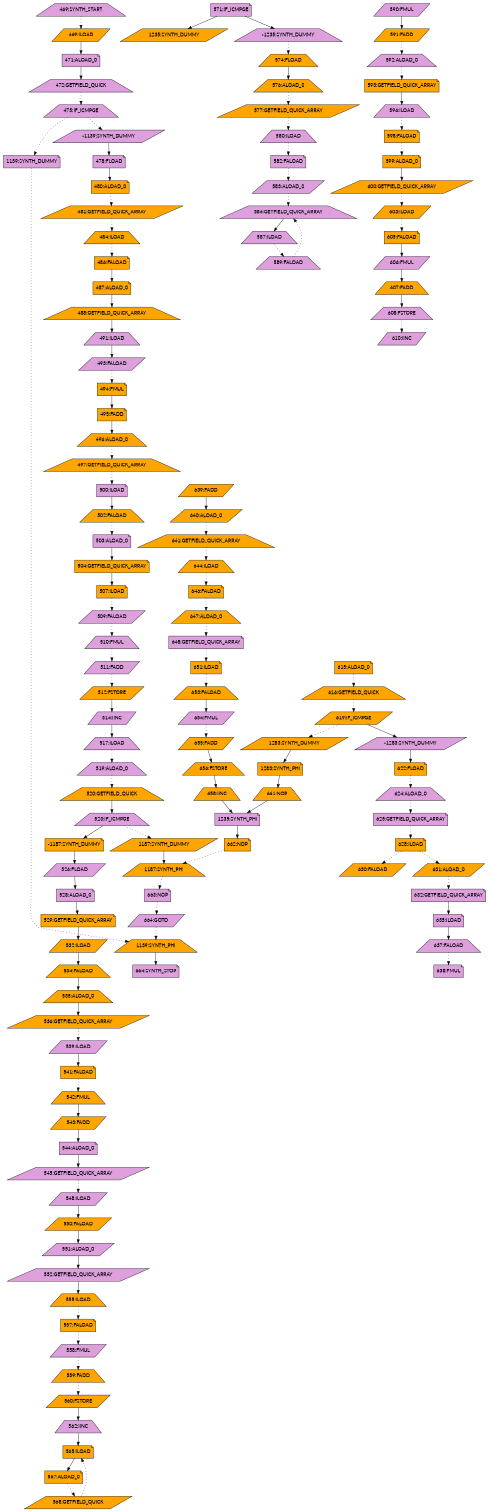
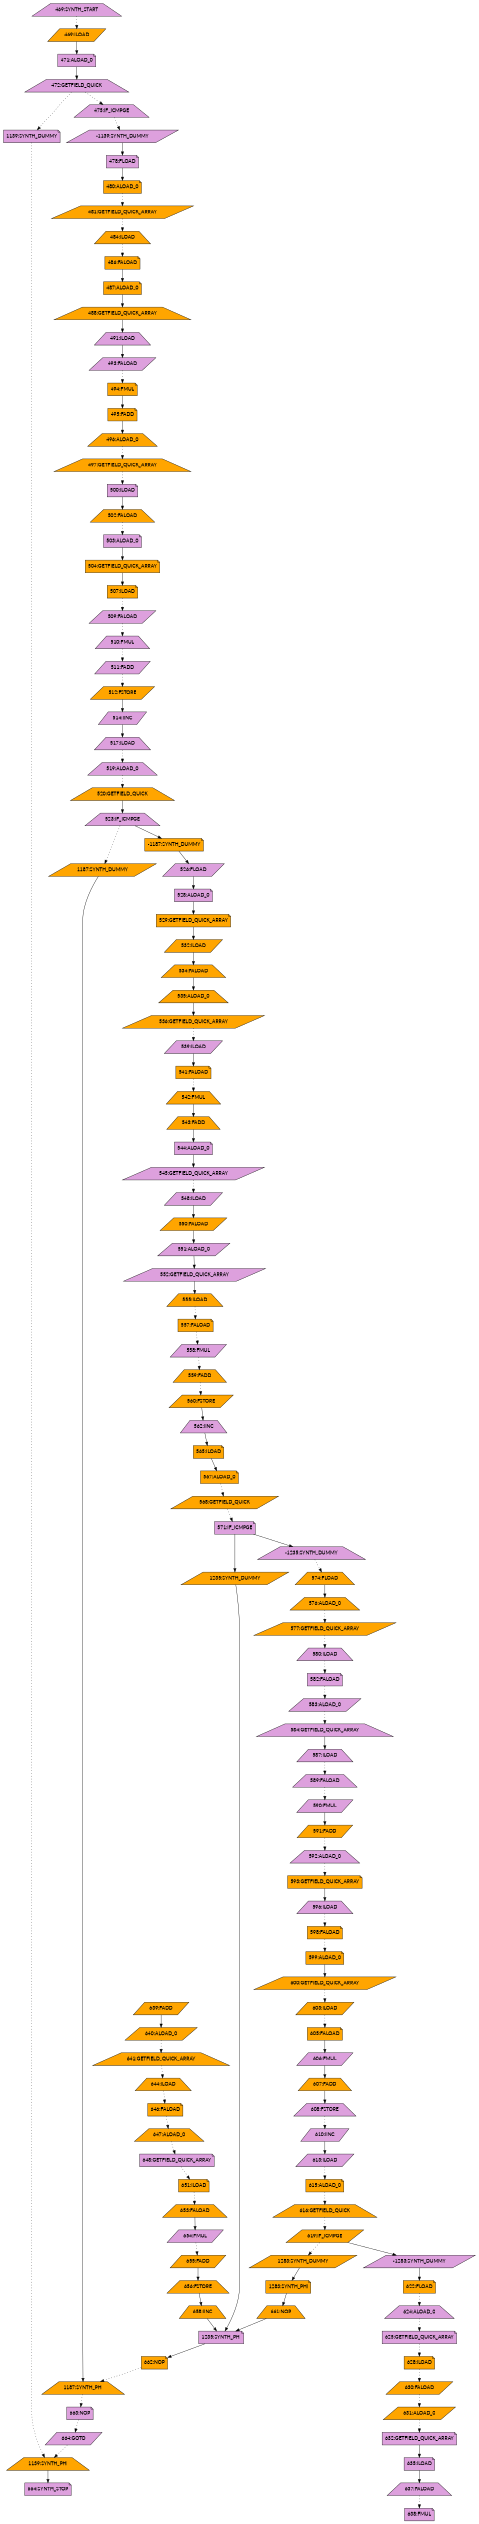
edge "475:IF_ICMPGE" -> "1139:SYNTH_DUMMY": now "472:GETFIELD_QUICK" -> "1139:SYNTH_DUMMY"
edge "589:FALOAD" -> "584:GETFIELD_QUICK_ARRAY": now "589:FALOAD" -> "590:FMUL"
edge "628:ILOAD" -> "631:ALOAD_0": now "630:FALOAD" -> "631:ALOAD_0"
node "543:FADD": shape parallelogram -> trapezium
edge "568:GETFIELD_QUICK" -> "565:ILOAD": now "568:GETFIELD_QUICK" -> "571:IF_ICMPGE"
edge "1235:SYNTH_DUMMY" -> "1235:SYNTH_PHI": added
node "613:ILOAD": added
